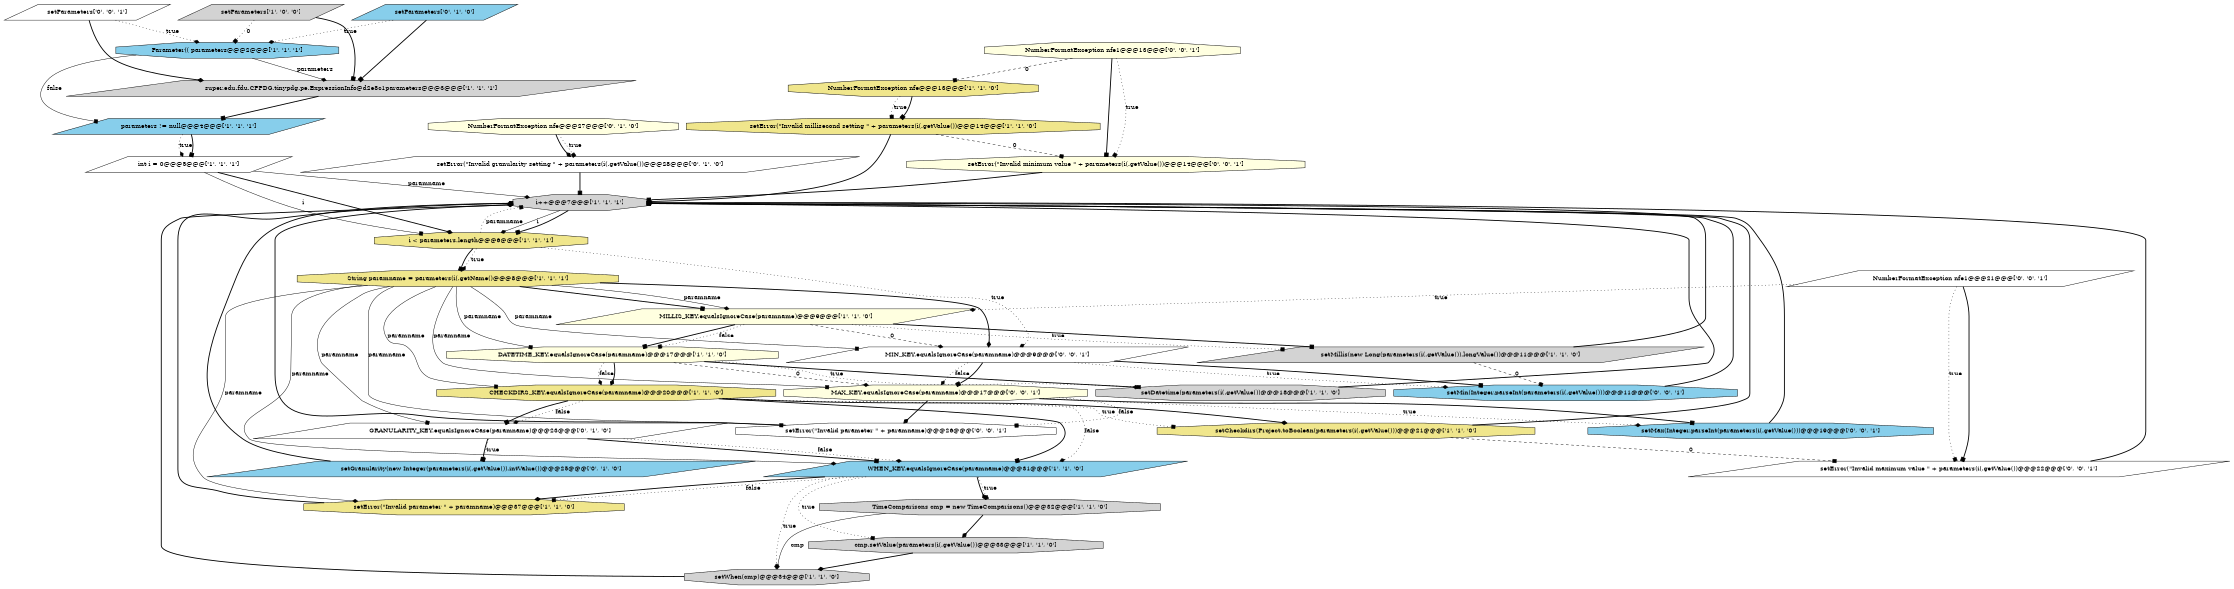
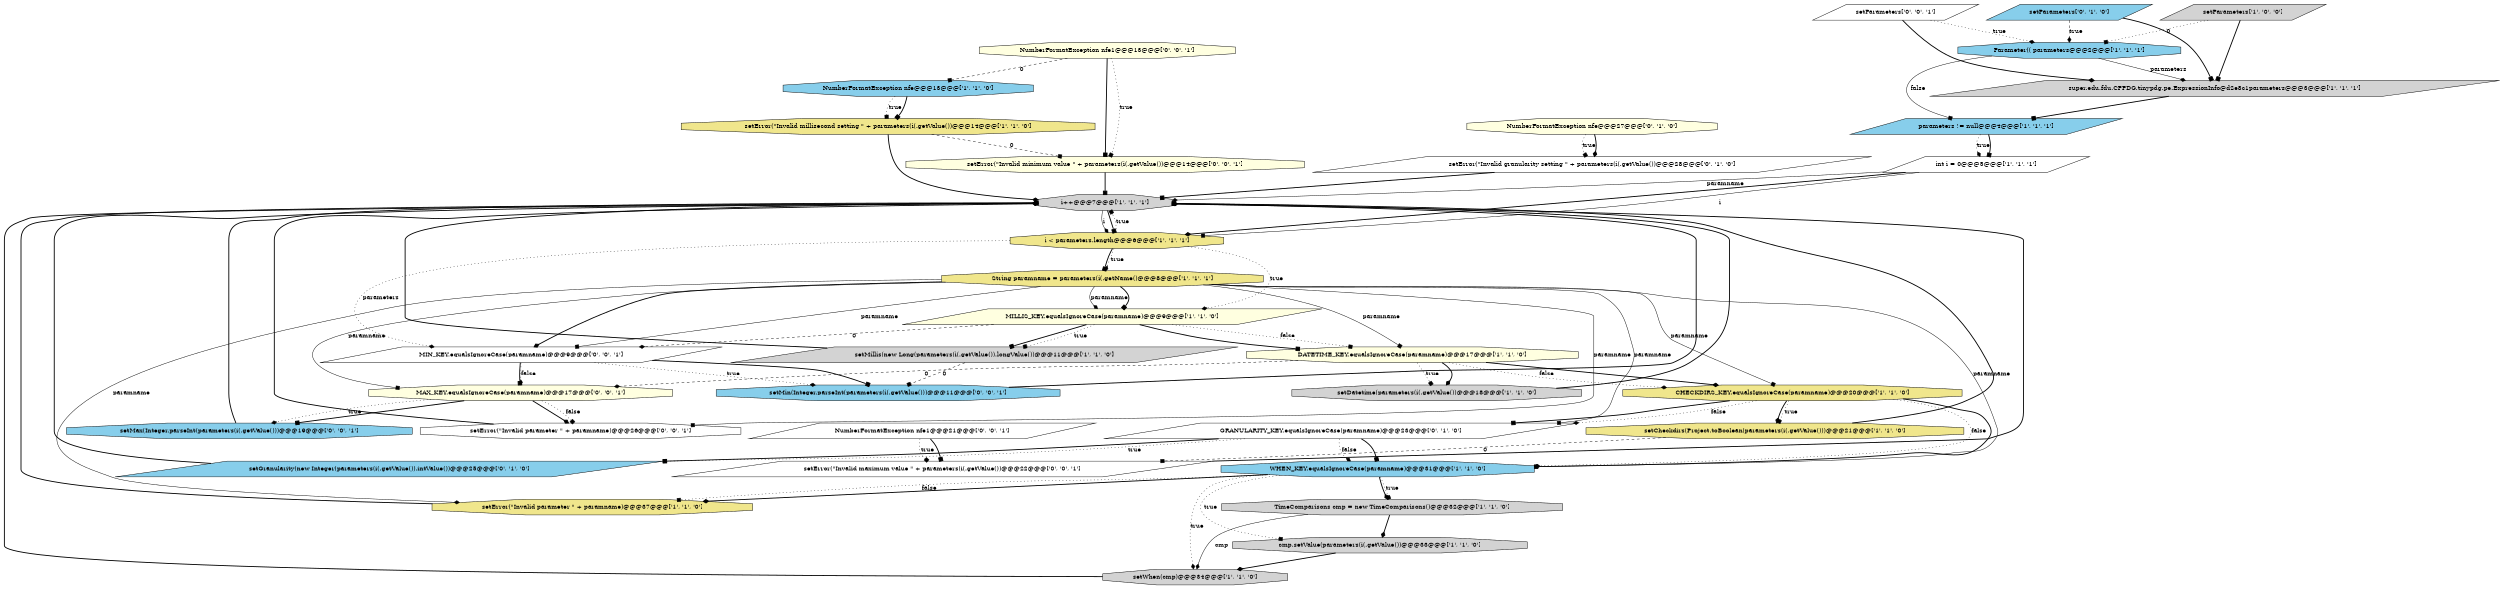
edge "setParameters['0', '1', '0']" -> "Parameter(( parameters@@@2@@@['1', '1', '1']": style dotted -> dashed
node "NumberFormatException nfe@@@13@@@['1', '1', '0']": fillcolor khaki -> skyblue
edge "i < parameters.length@@@6@@@['1', '1', '1']" -> "i++@@@7@@@['1', '1', '1']": label "paramname" -> "true"
edge "NumberFormatException nfe1@@@21@@@['0', '0', '1']" -> "MILLIS_KEY.equalsIgnoreCase(paramname)@@@9@@@['1', '1', '0']": now "i < parameters.length@@@6@@@['1', '1', '1']" -> "MILLIS_KEY.equalsIgnoreCase(paramname)@@@9@@@['1', '1', '0']"
edge "i < parameters.length@@@6@@@['1', '1', '1']" -> "MIN_KEY.equalsIgnoreCase(paramname)@@@9@@@['0', '0', '1']": label "true" -> "parameters"
node "WHEN_KEY.equalsIgnoreCase(paramname)@@@31@@@['1', '1', '0']": shape parallelogram -> octagon
